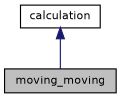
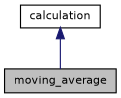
node "moving_moving": label "moving_moving" -> "moving_average"
